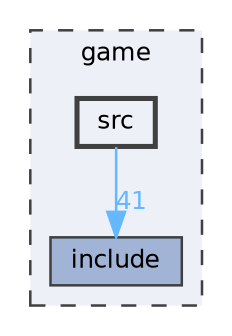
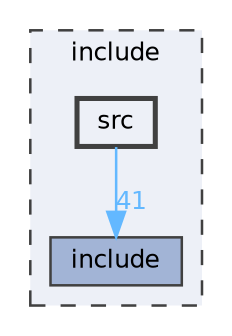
cluster "game": label "game" -> "include"
